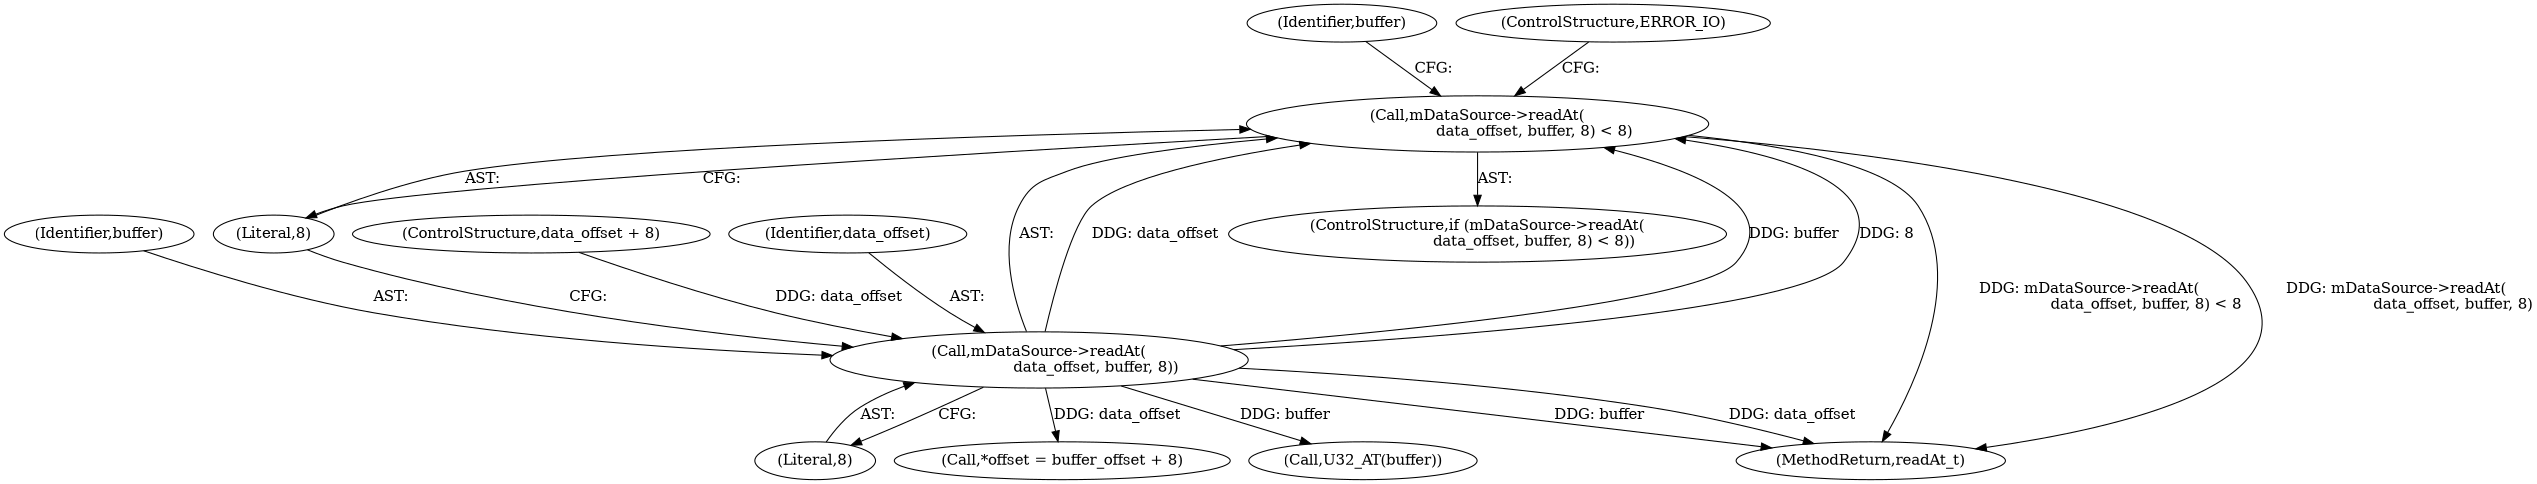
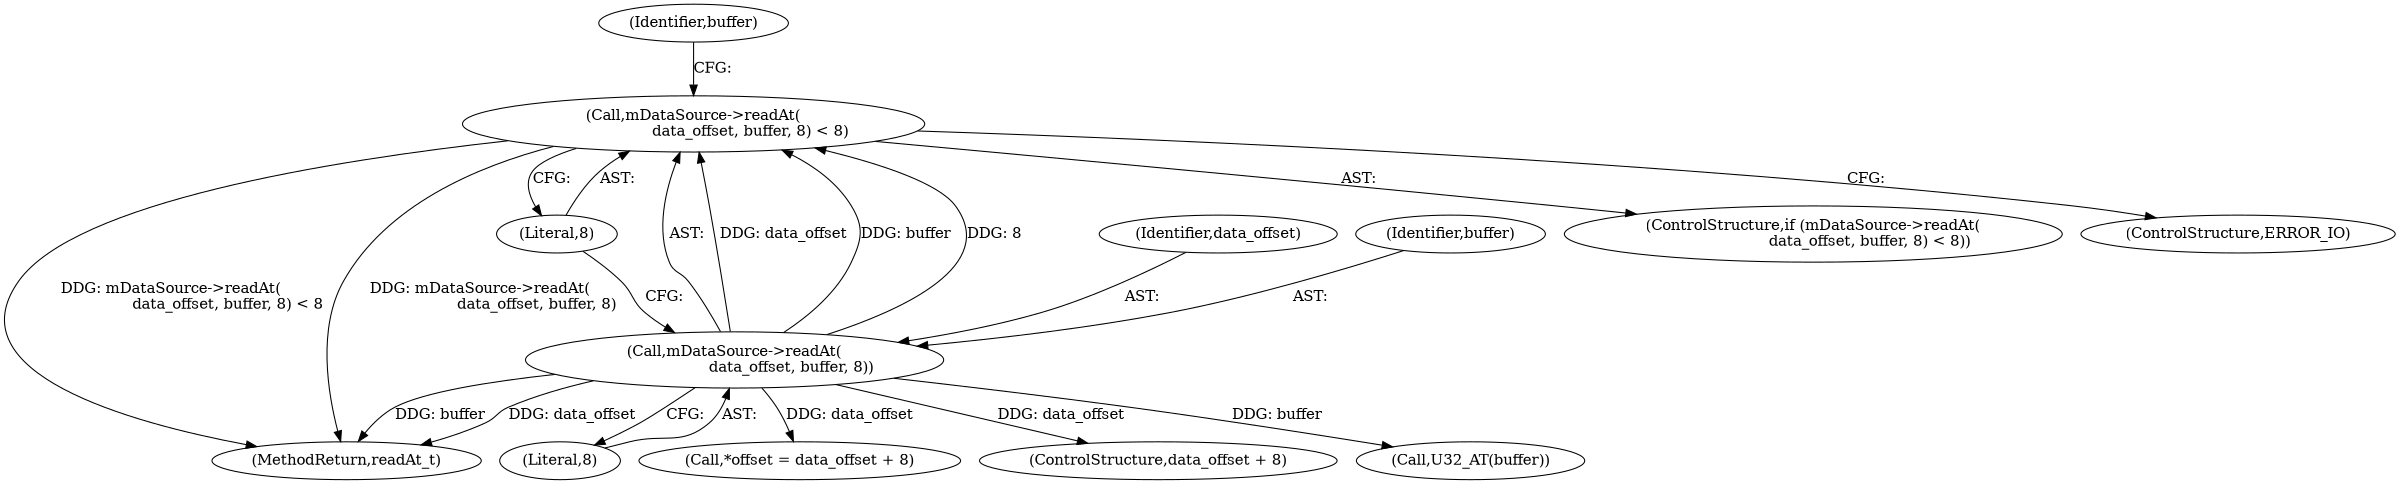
edge "(ControlStructure,ERROR_IO)" -> "(Call,mDataSource->readAt( data_offset, buffer, 8) < 8)": reversed
edge "(ControlStructure,data_offset + 8)" -> "(Call,mDataSource->readAt( data_offset, buffer, 8))": reversed
node "(Call,*offset = buffer_offset + 8)": label "(Call,*offset = buffer_offset + 8)" -> "(Call,*offset = data_offset + 8)"
